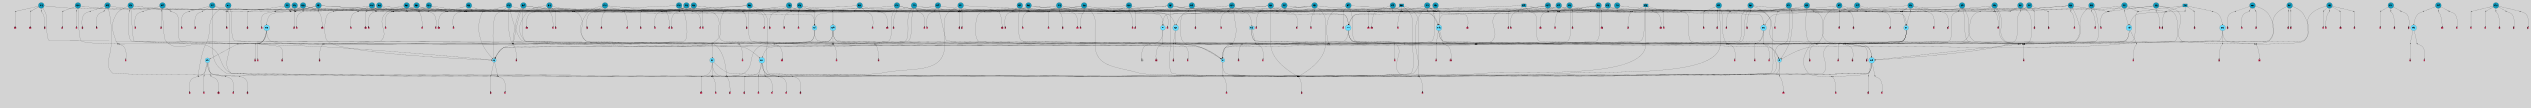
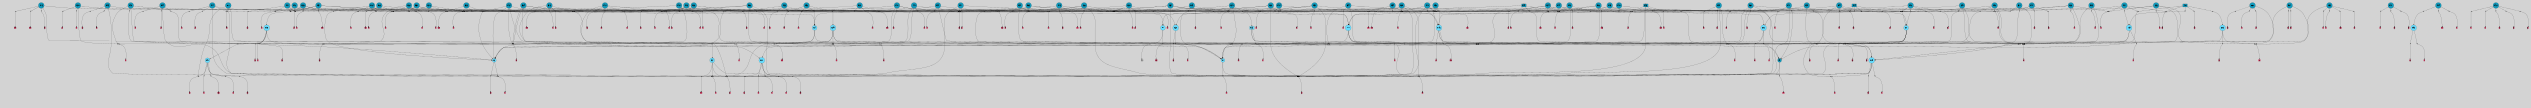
node "T320": shape box -> circle
node "T419": shape circle -> box
node "T9": fillcolor #66ddff -> #1199bb
